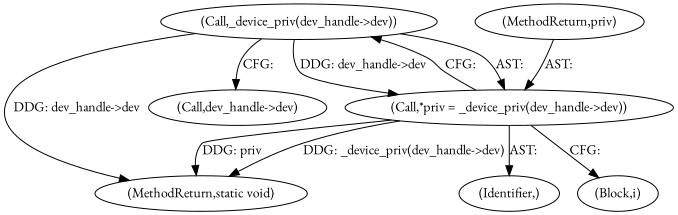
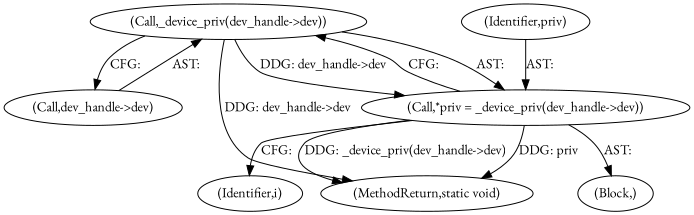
node "(MethodReturn,priv)": label "(MethodReturn,priv)" -> "(Identifier,priv)"
edge "(Call,dev_handle->dev)" -> "(Call,_device_priv(dev_handle->dev))": added, label "AST:"
node "(Identifier,)": label "(Identifier,)" -> "(Block,)"
node "(Block,i)": label "(Block,i)" -> "(Identifier,i)"
